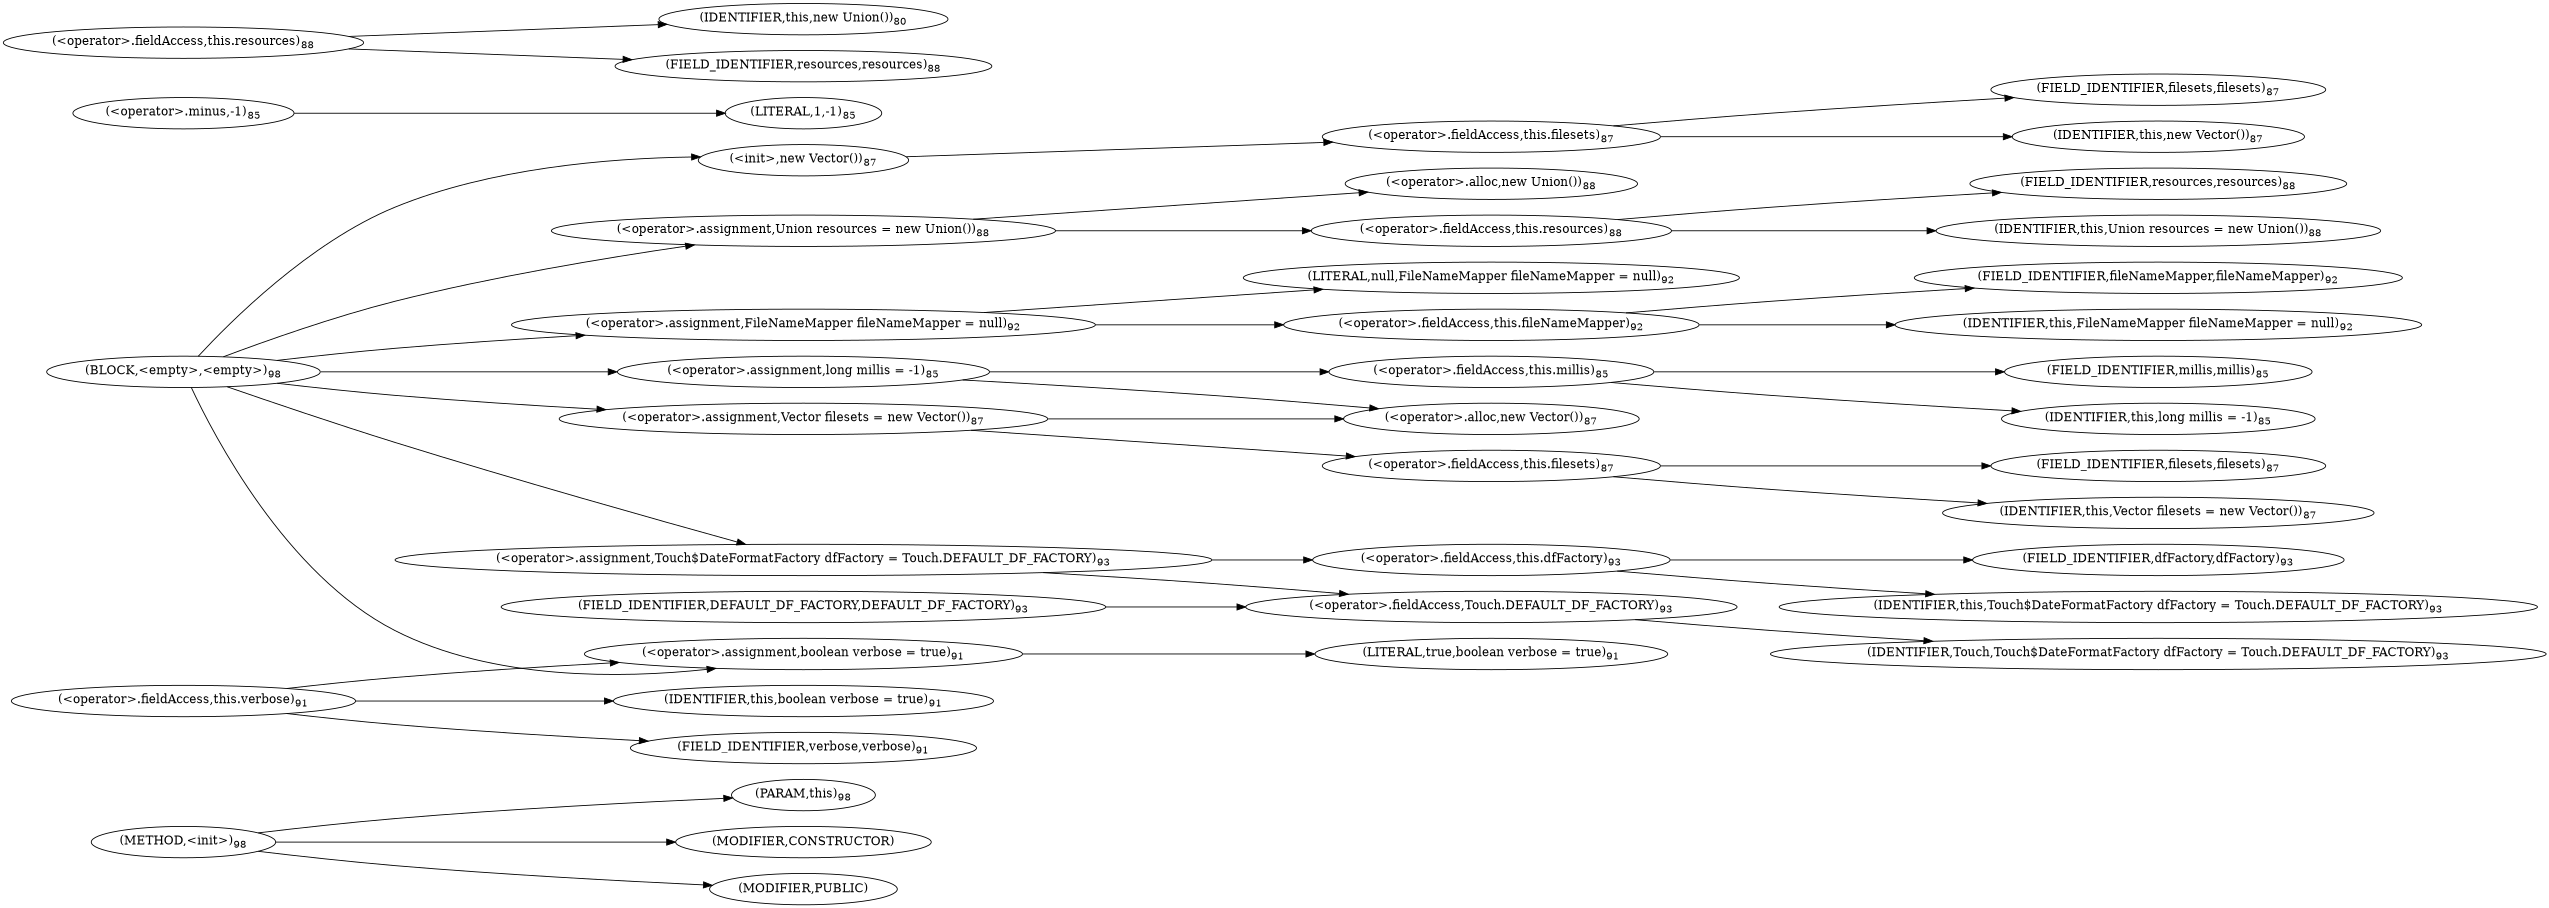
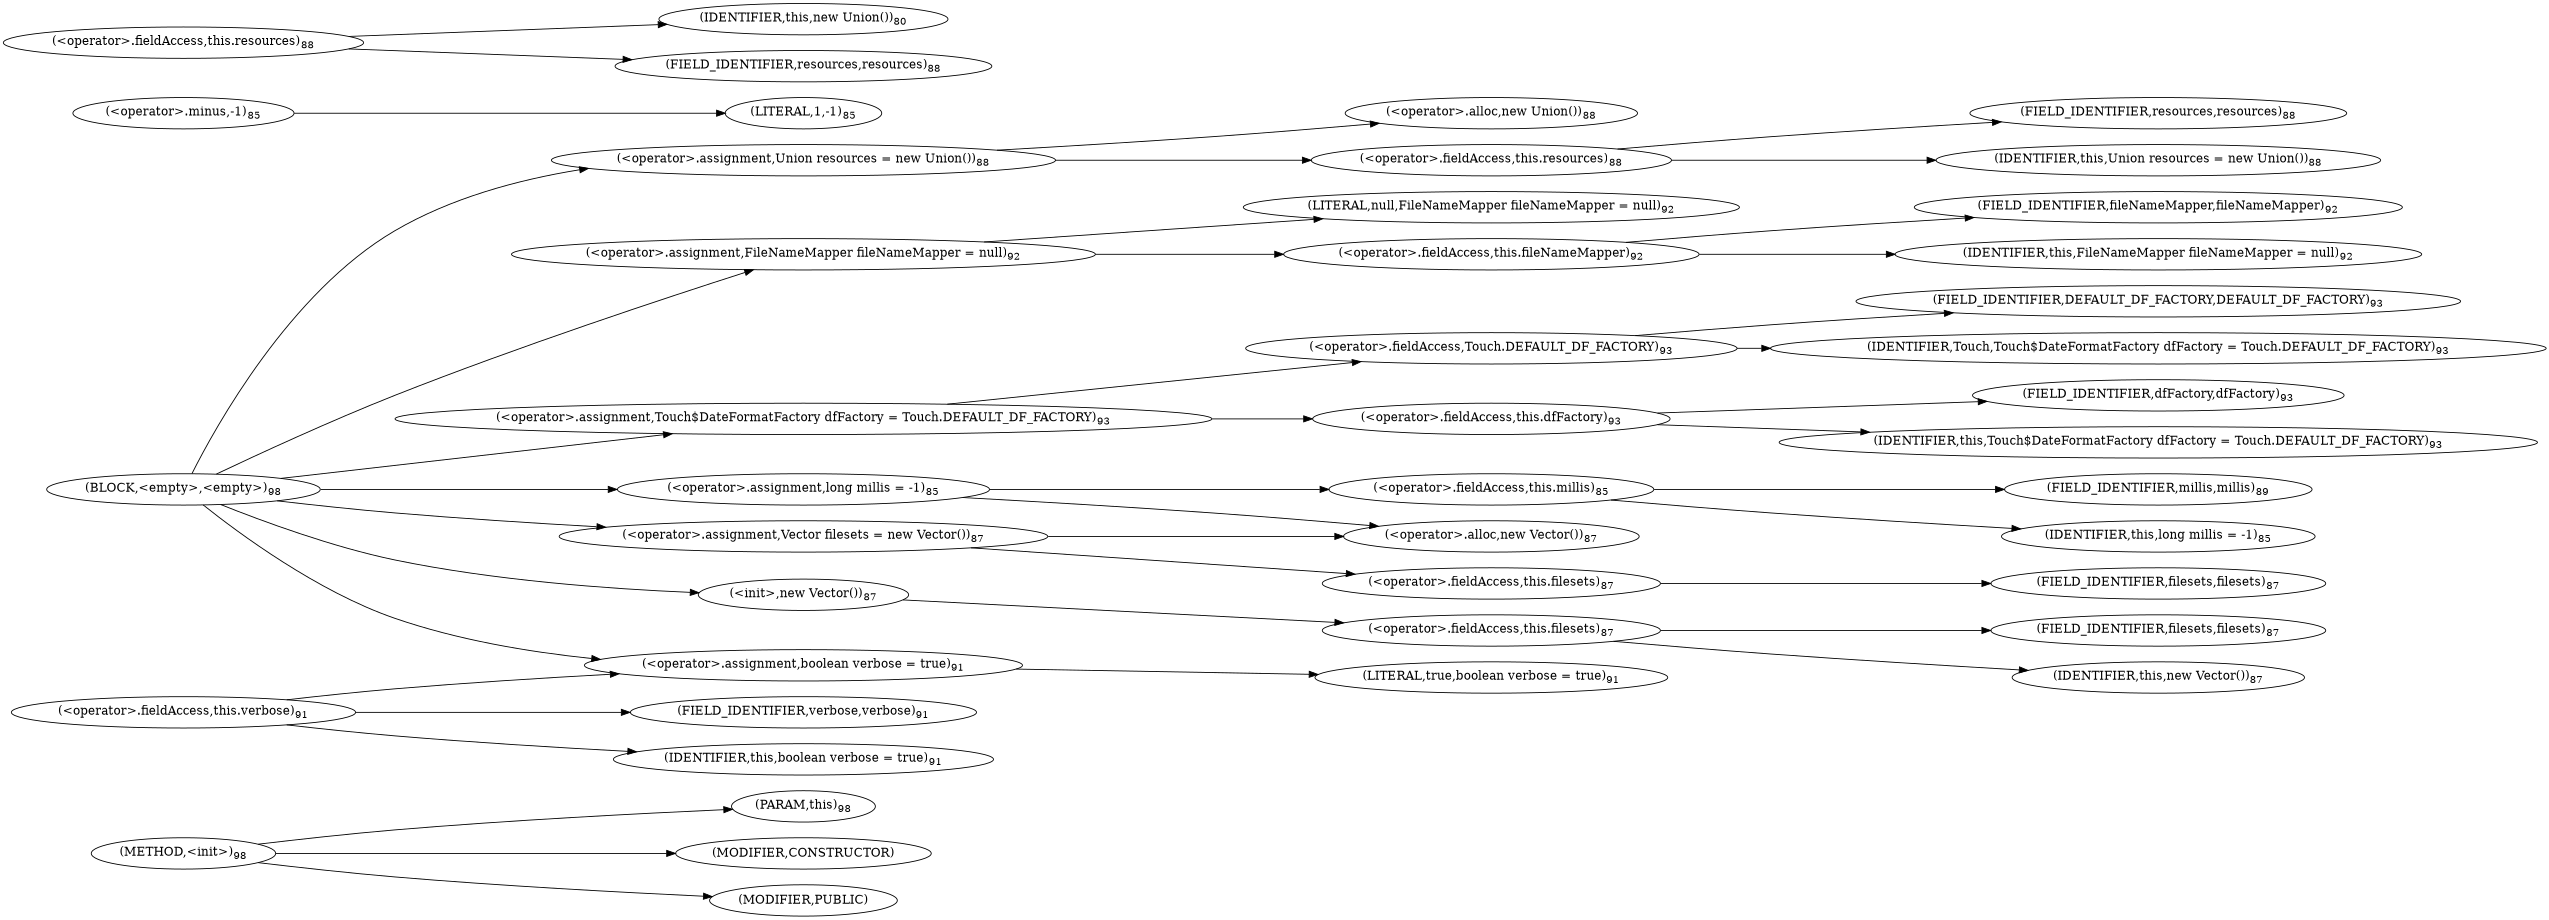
node "(FIELD_IDENTIFIER,millis,millis)": text "85" -> "89"
node "(IDENTIFIER,this,Vector filesets = new Vector())": removed
edge "(FIELD_IDENTIFIER,DEFAULT_DF_FACTORY,DEFAULT_DF_FACTORY)" -> "(<operator>.fieldAccess,Touch.DEFAULT_DF_FACTORY)": reversed
